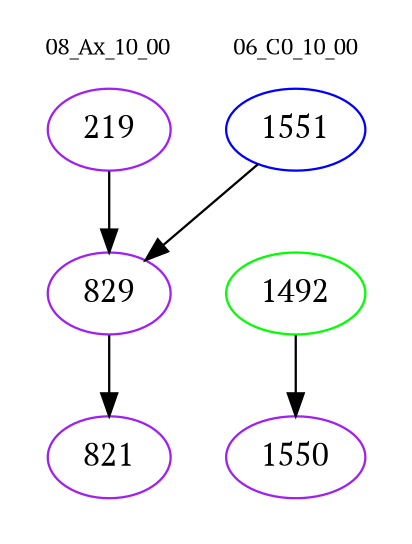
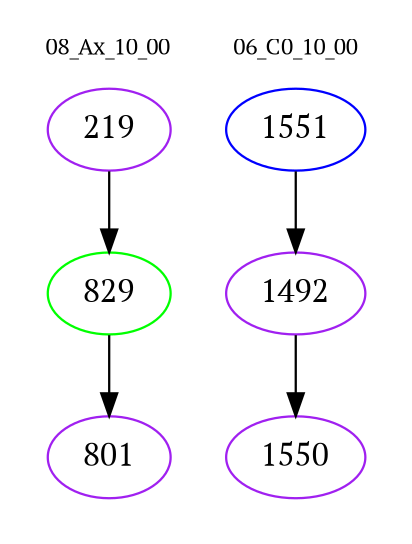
edge "1551" -> "829": now "1551" -> "1492"
node "829": color purple -> green
node "1492": color green -> purple
node "821": label "821" -> "801"
